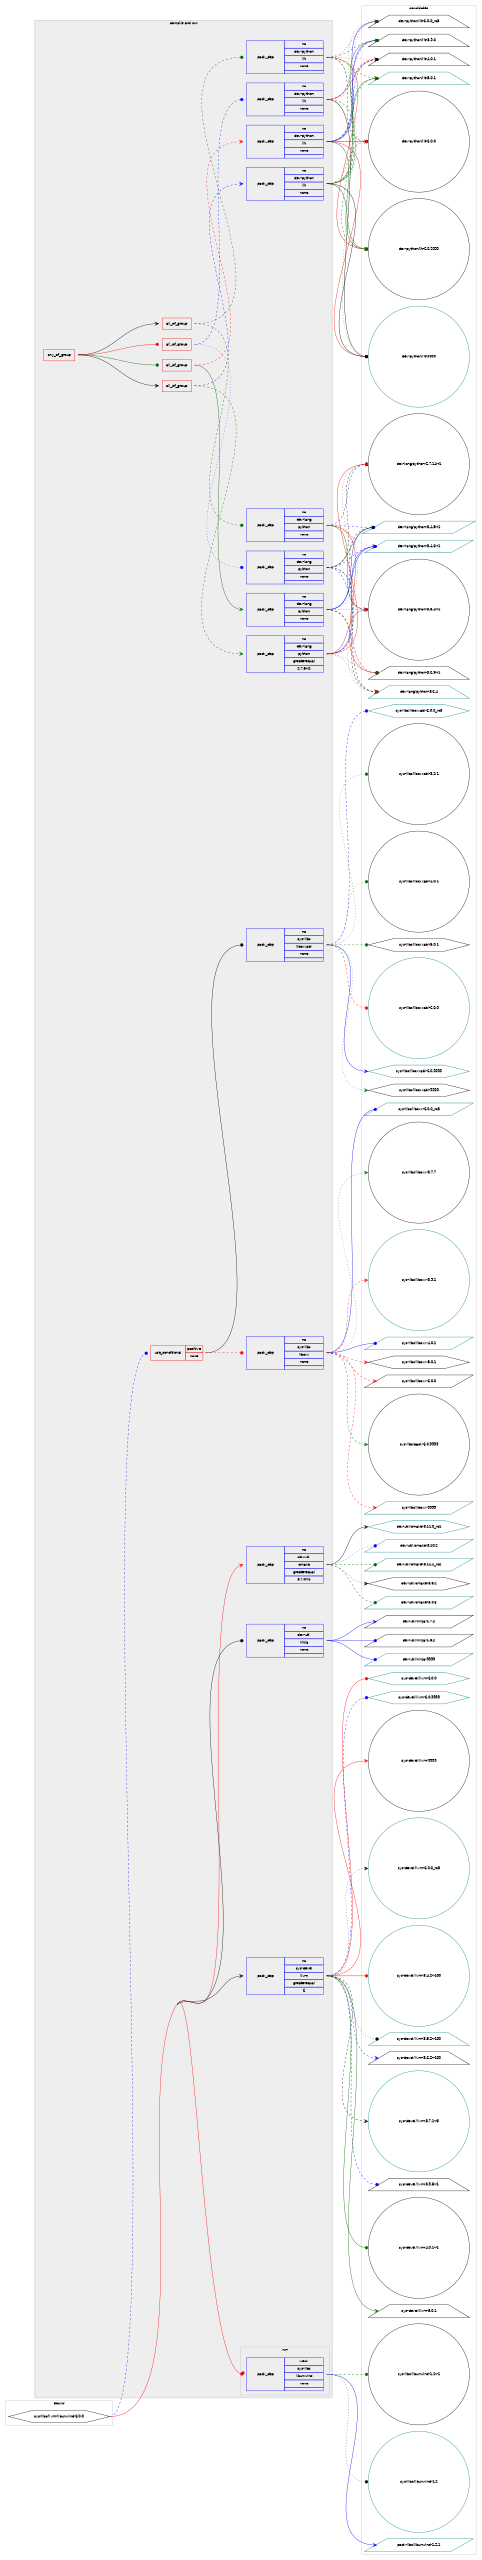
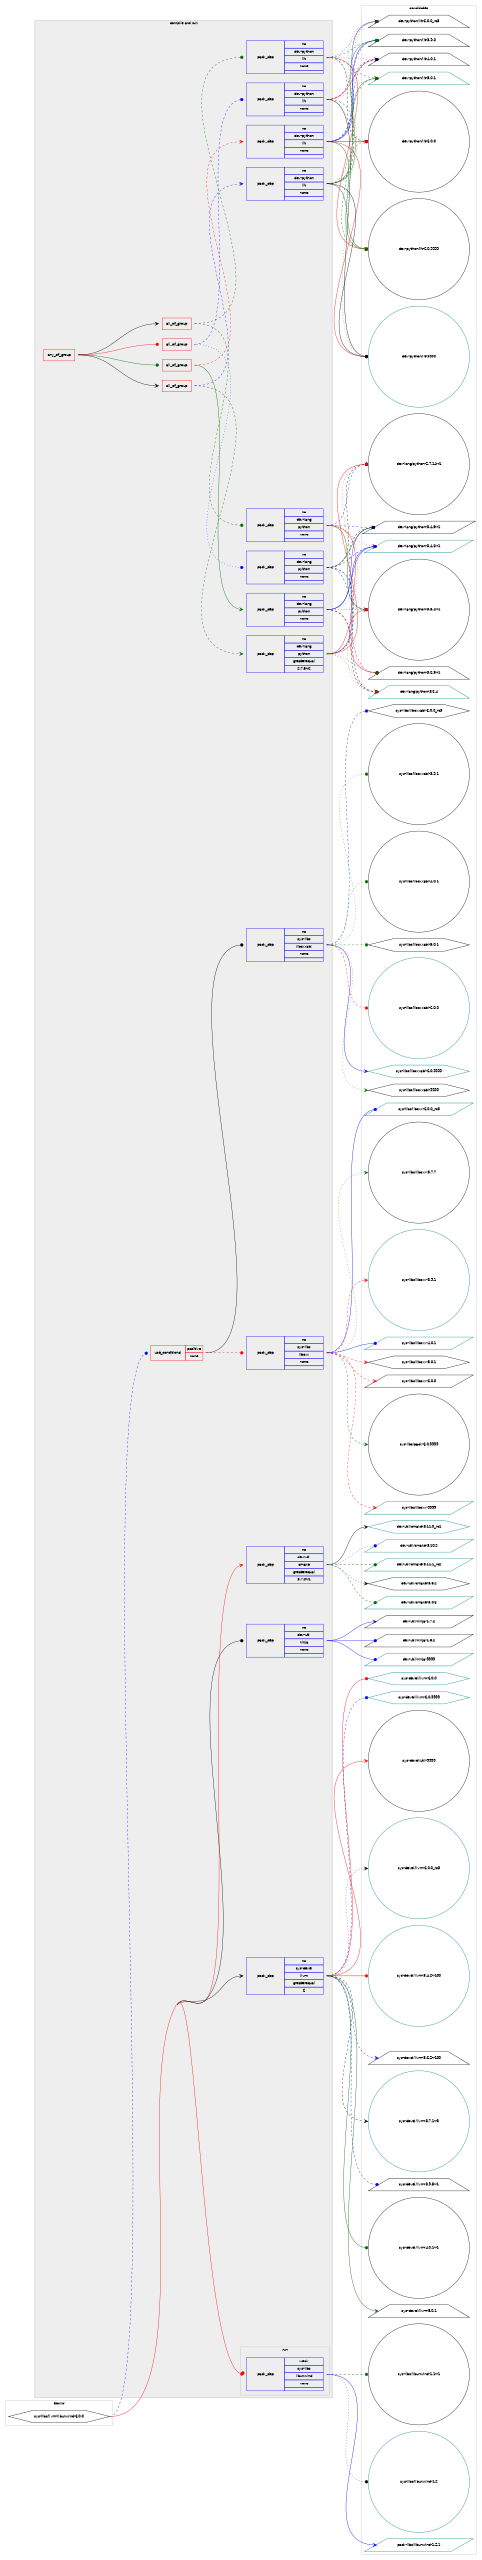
node "dev-lang/python-3.4.5-r1": color teal -> black
node "sys-libs/libcxxabi-6.0.0_rc3": color teal -> black
node "sys-devel/llvm-9999": label "sys-devel/llvm-9999" -> "sys-devel/util-9999"
node "sys-devel/llvm-3.5.2-r100": removed
